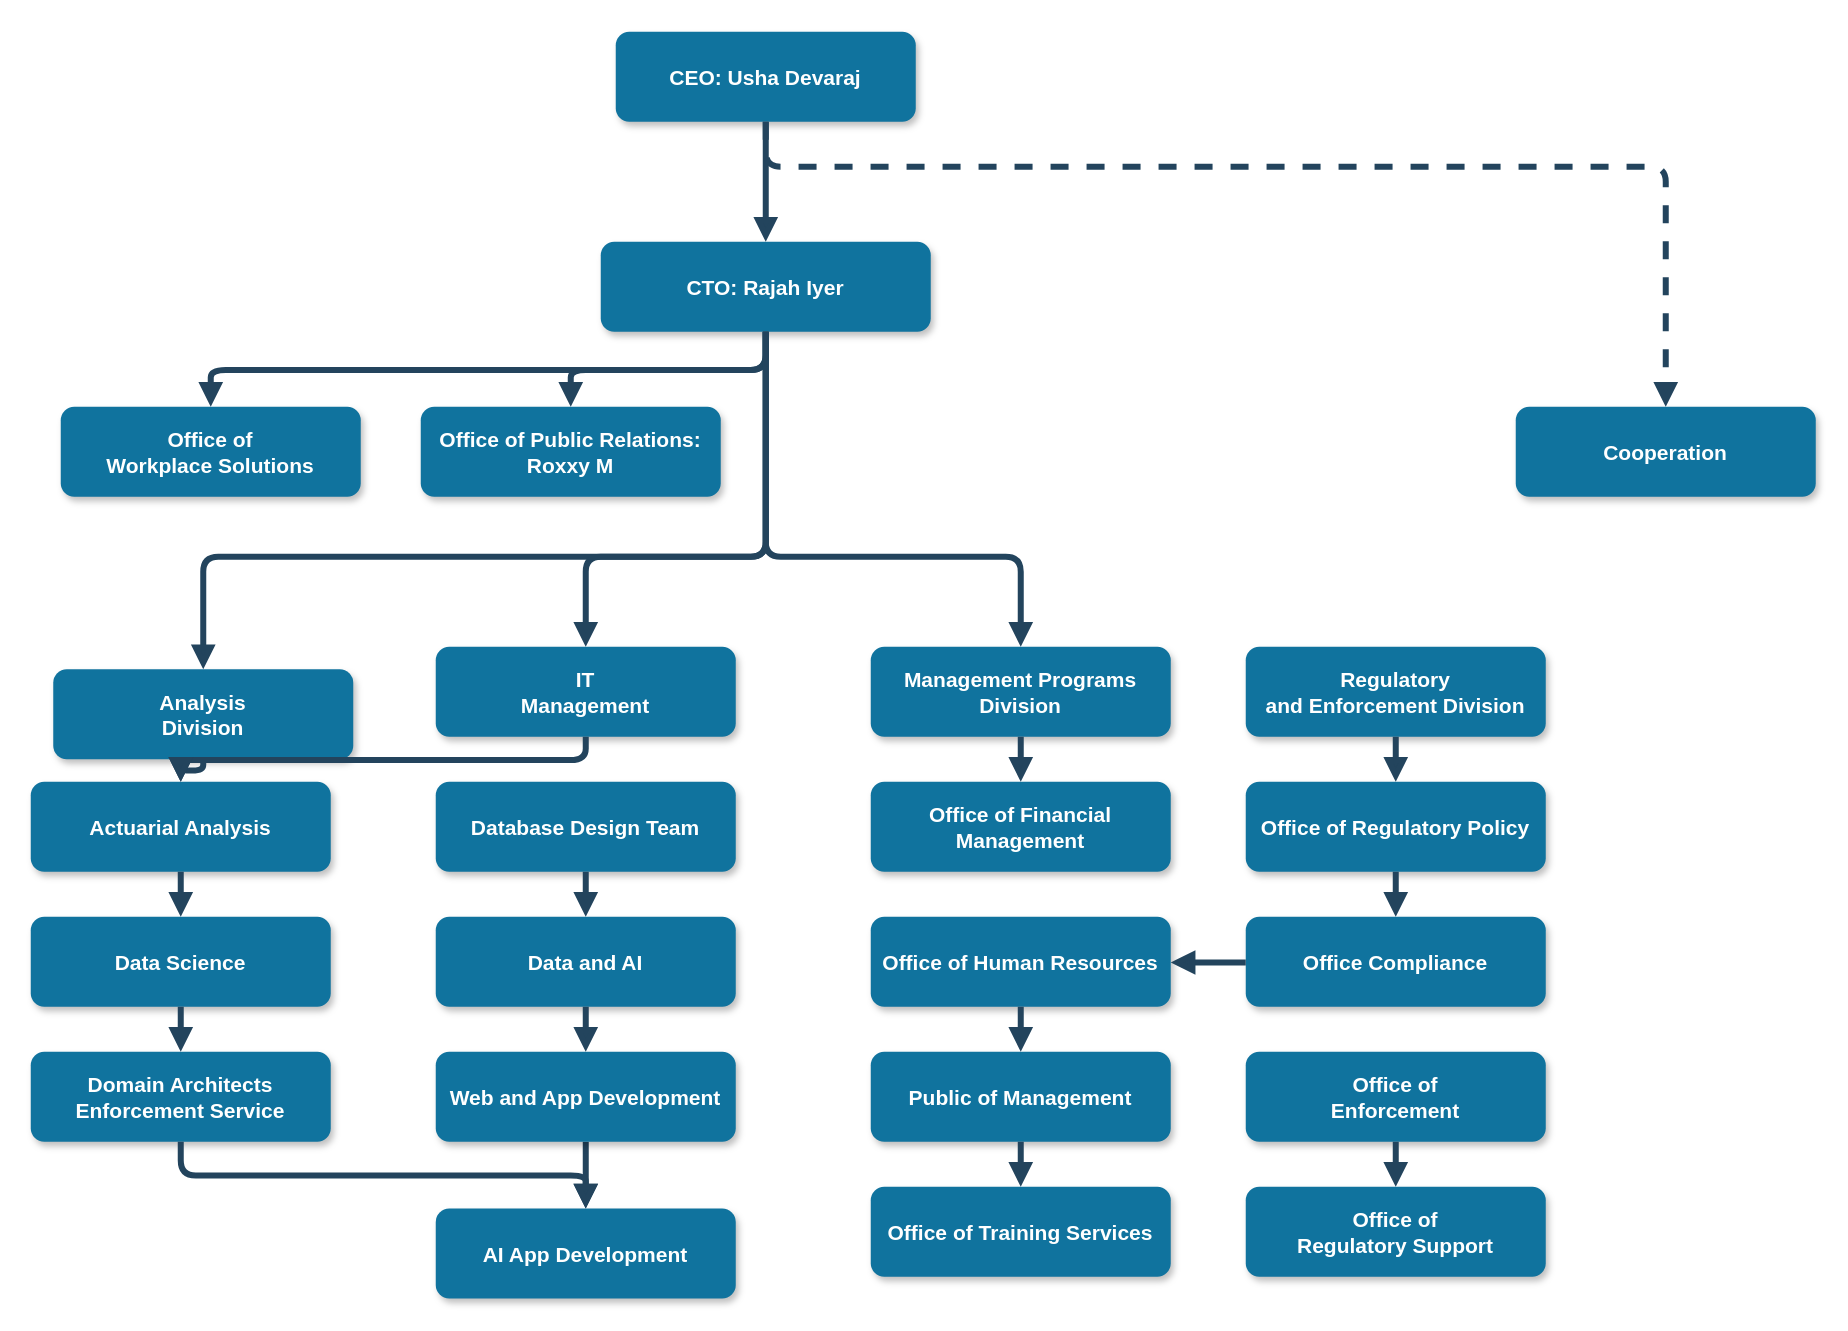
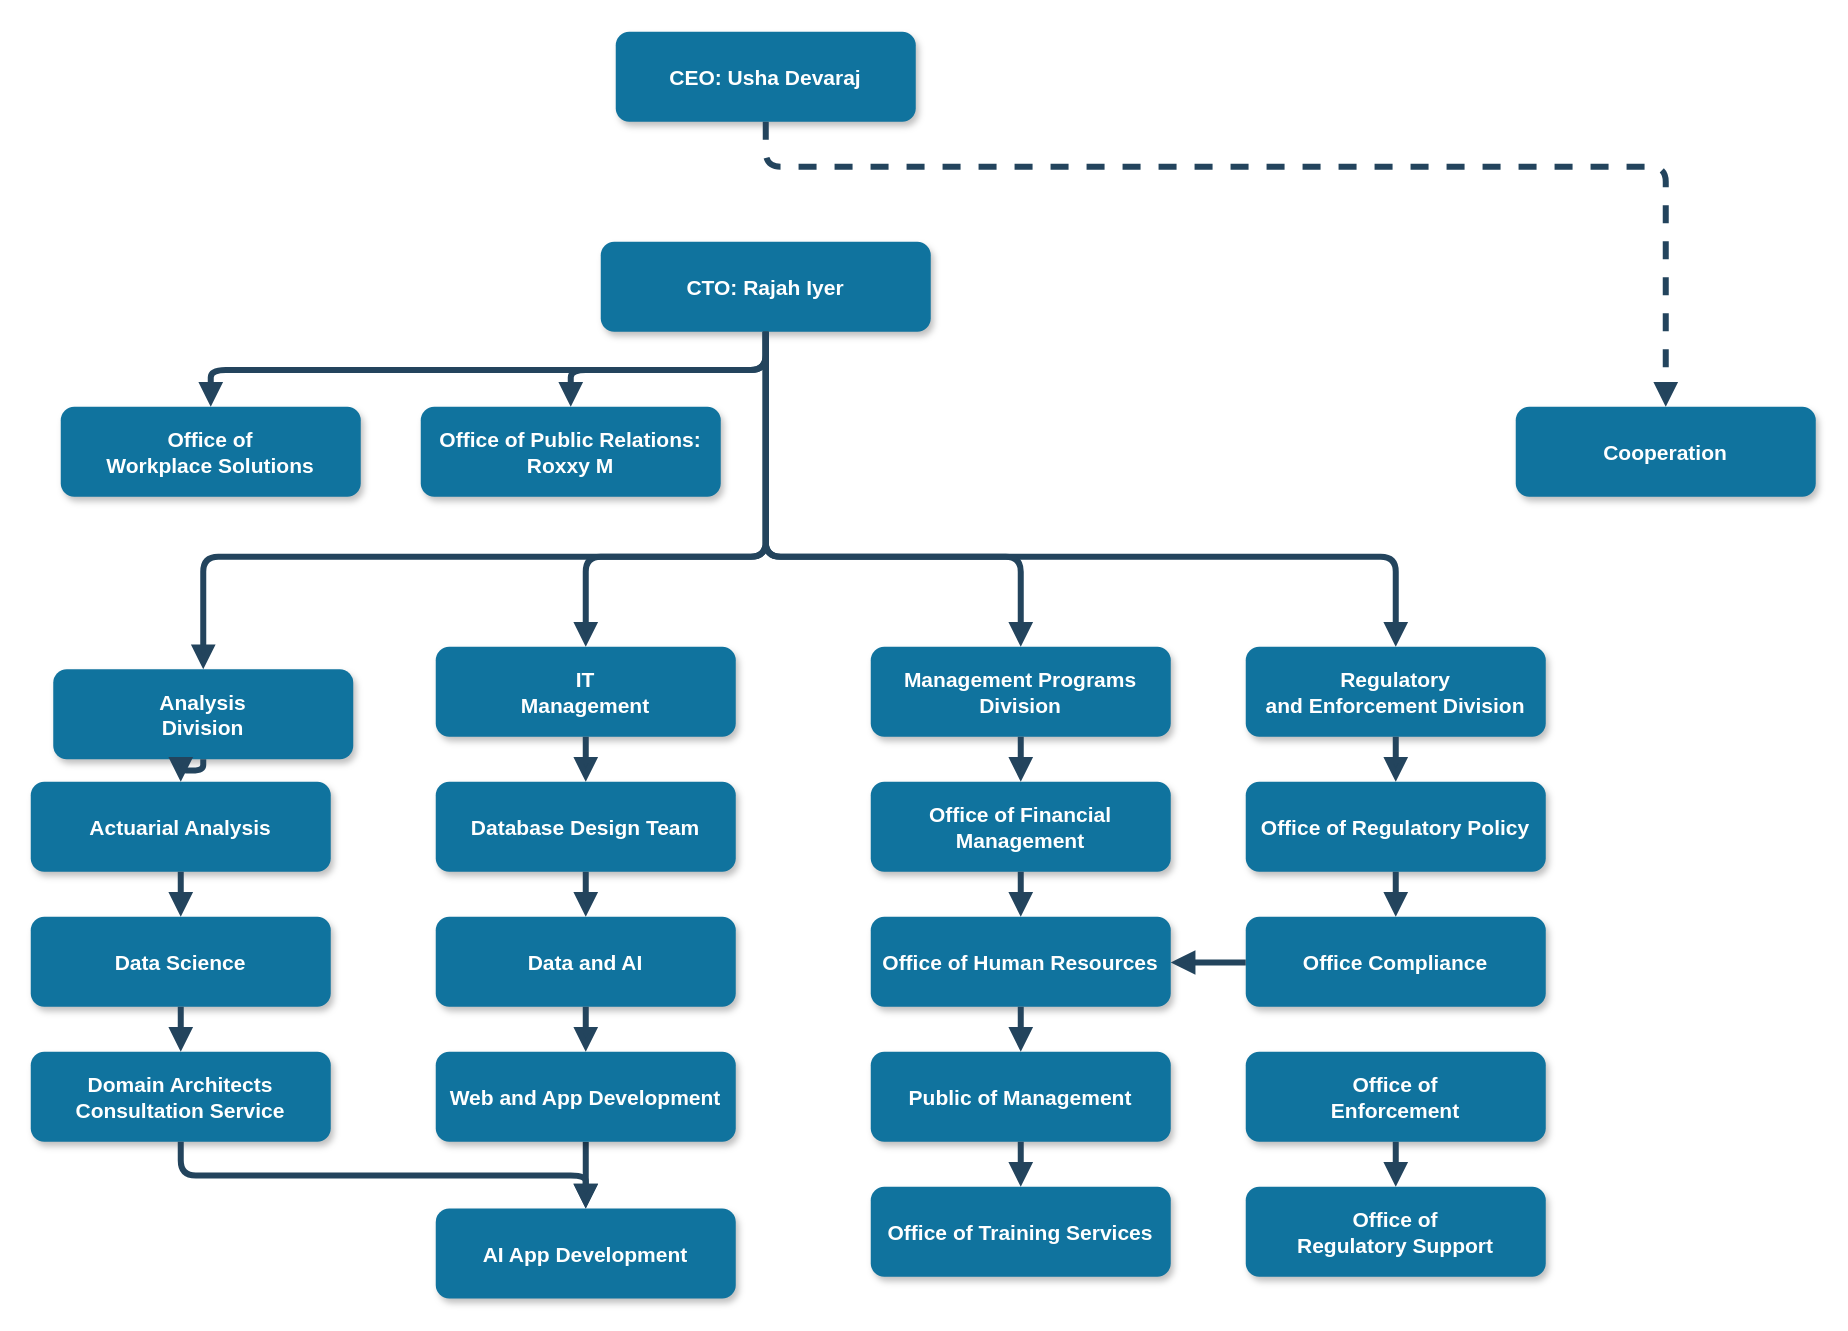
edge "CEO: Usha Devaraj" -> "CTO: Rajah Iyer": removed
edge "CTO: Rajah Iyer" -> "Regulatory and Enforcement Division": added
edge "IT Management" -> "Actuarial Analysis": now "IT Management" -> "Database Design Team"
edge "Office of Financial Management" -> "Office of Human Resources": added
node "Domain Architects Enforcement Service": label "Domain Architects Enforcement Service" -> "Domain Architects Consultation Service"
